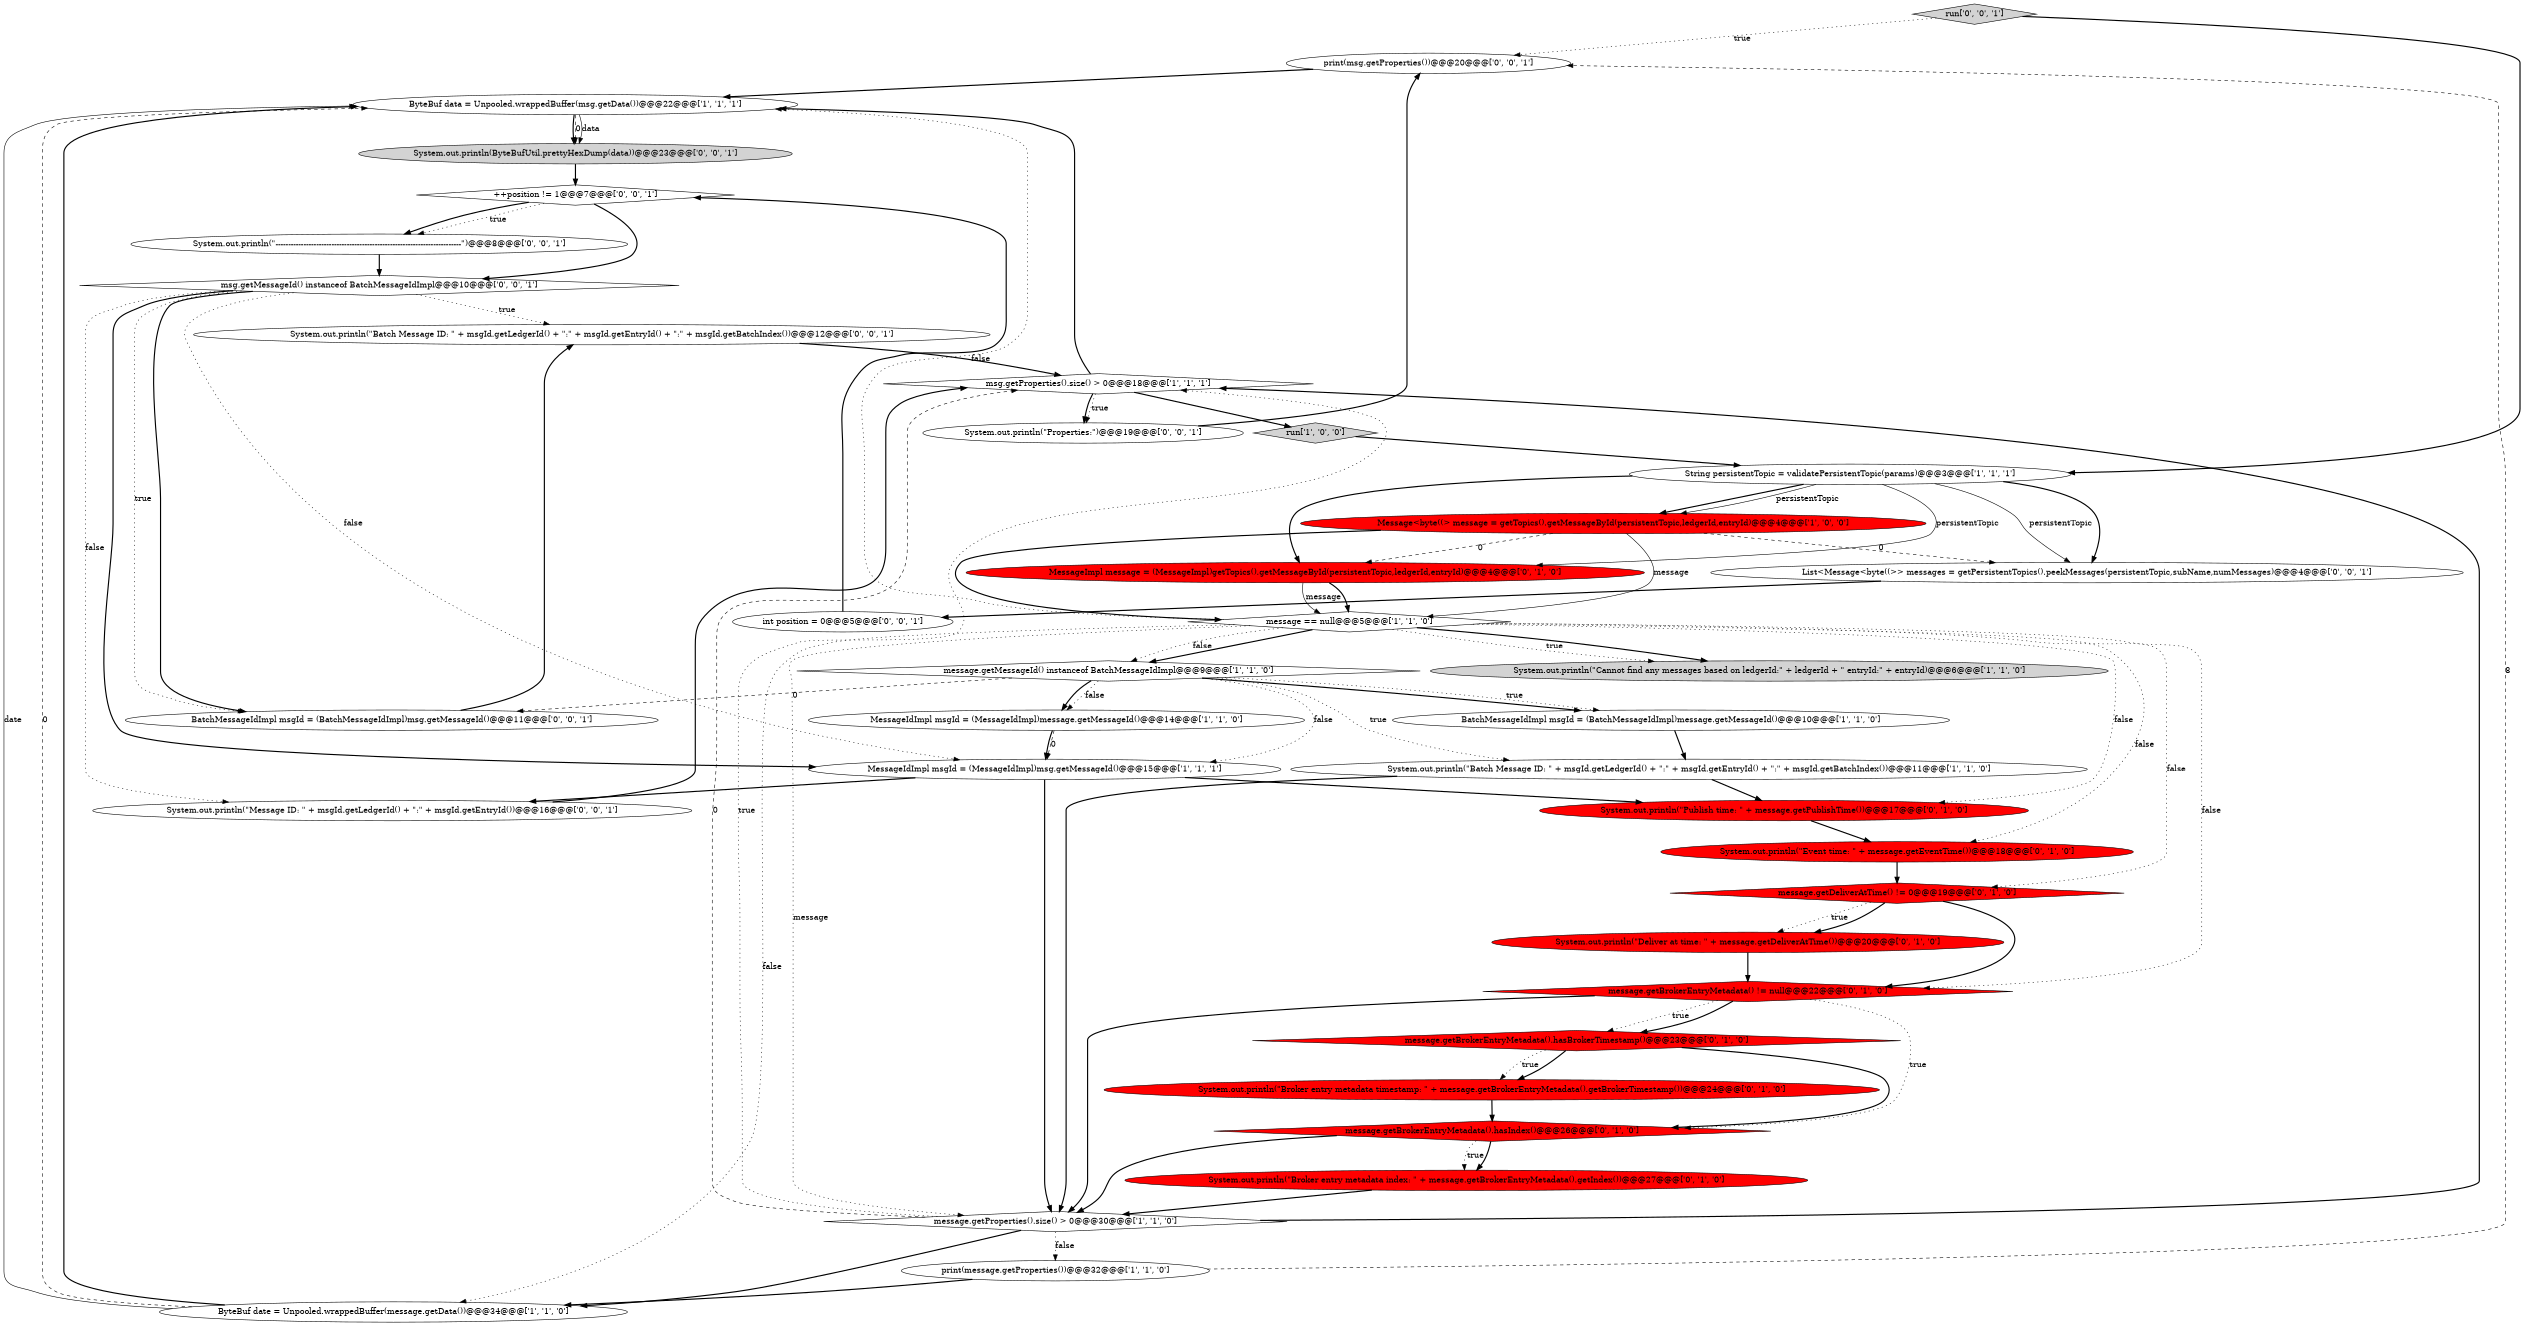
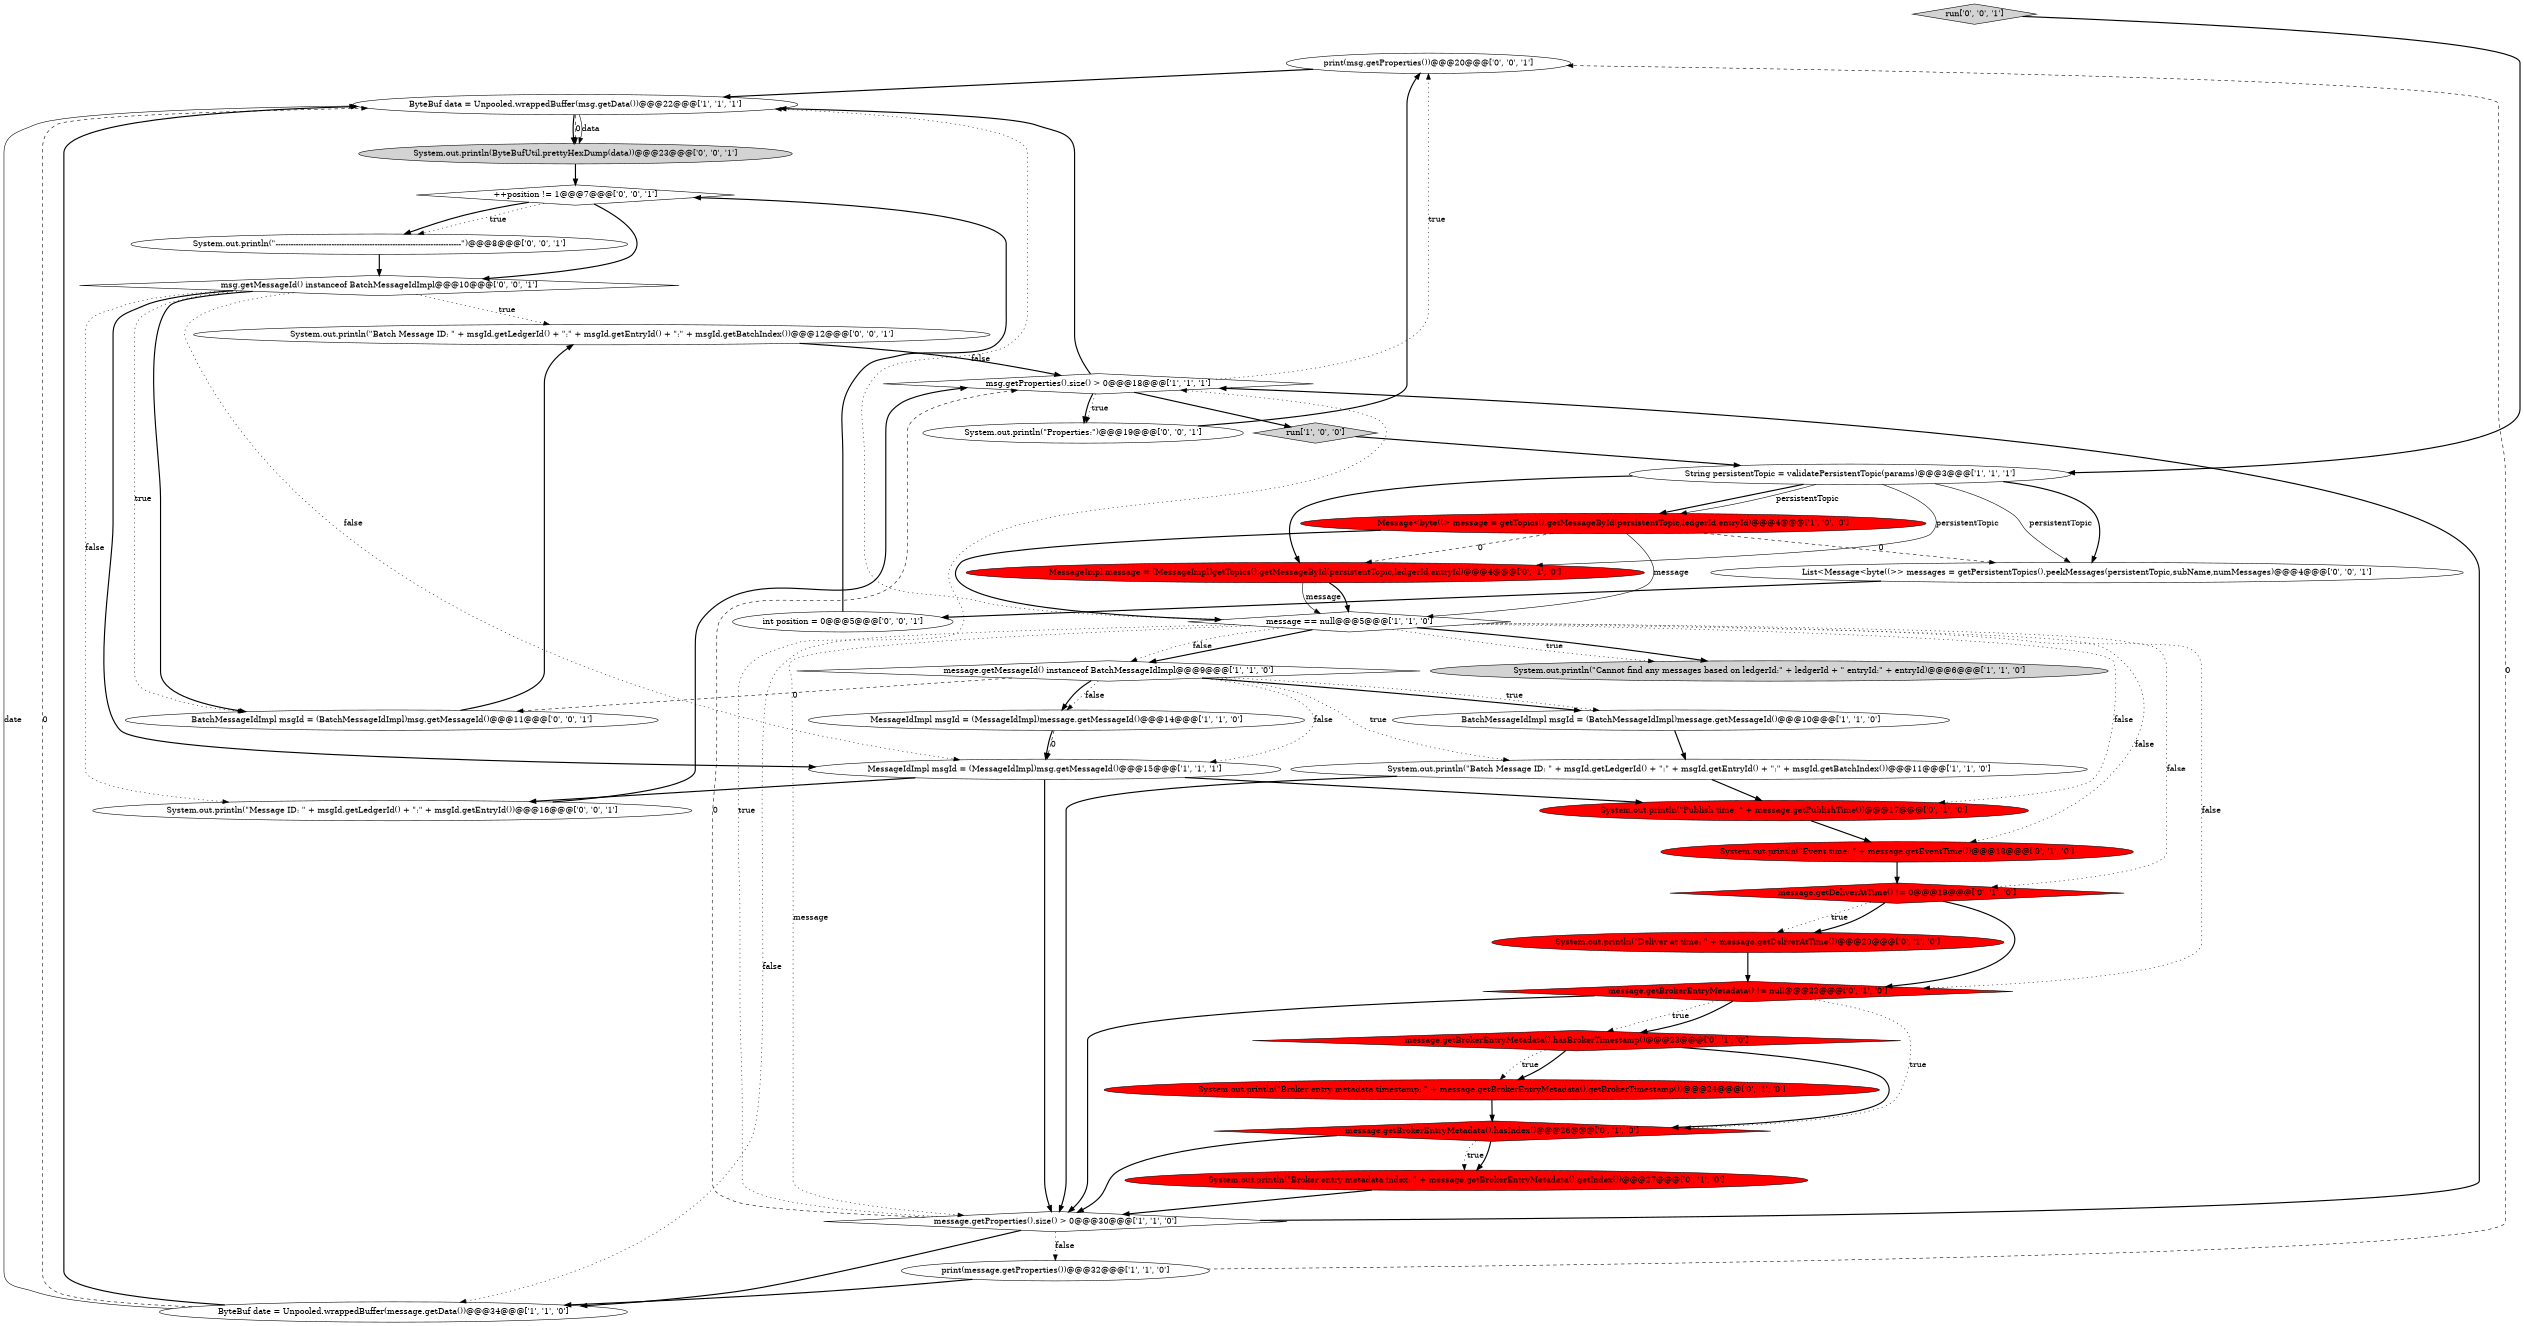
edge "run['0', '0', '1']" -> "print(msg.getProperties())@@@20@@@['0', '0', '1']": now "msg.getProperties().size() > 0@@@18@@@['1', '1', '1']" -> "print(msg.getProperties())@@@20@@@['0', '0', '1']"
edge "print(message.getProperties())@@@32@@@['1', '1', '0']" -> "print(msg.getProperties())@@@20@@@['0', '0', '1']": label "8" -> "0"
